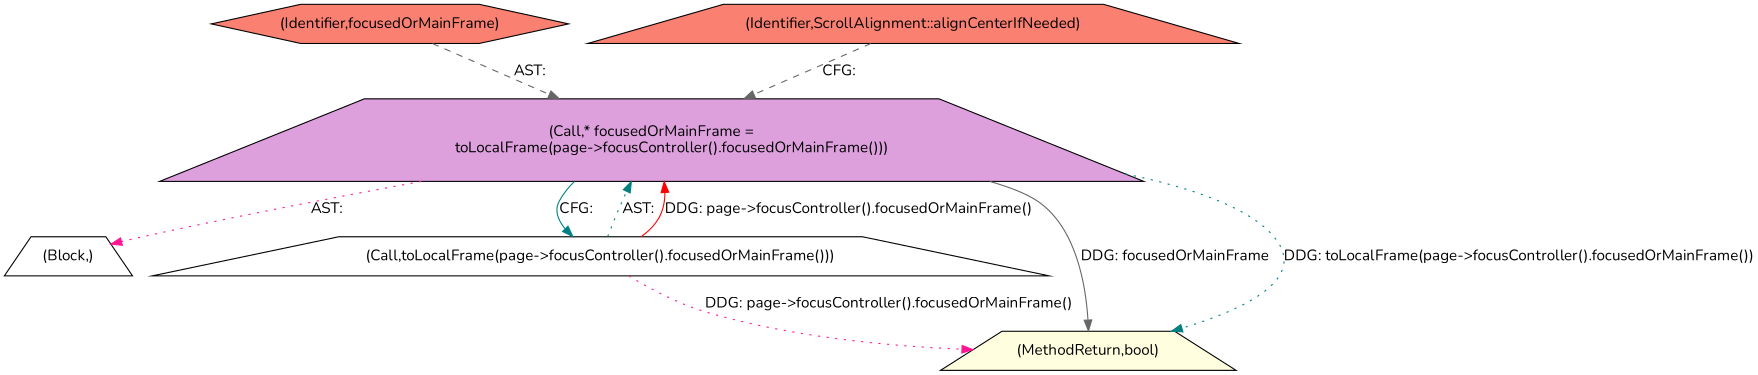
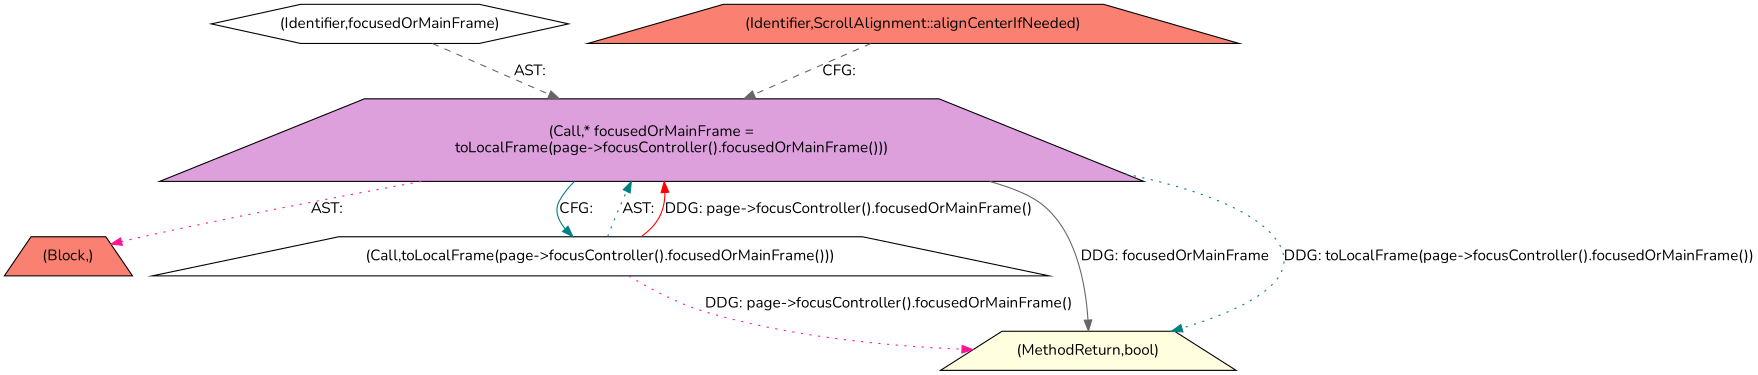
node "(Identifier,focusedOrMainFrame)": fillcolor salmon -> white
node "(Block,)": fillcolor white -> salmon
